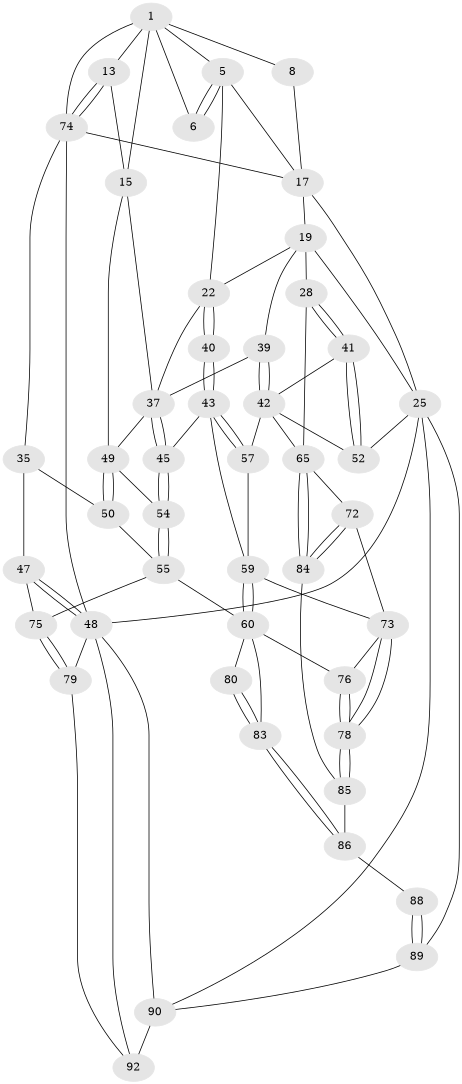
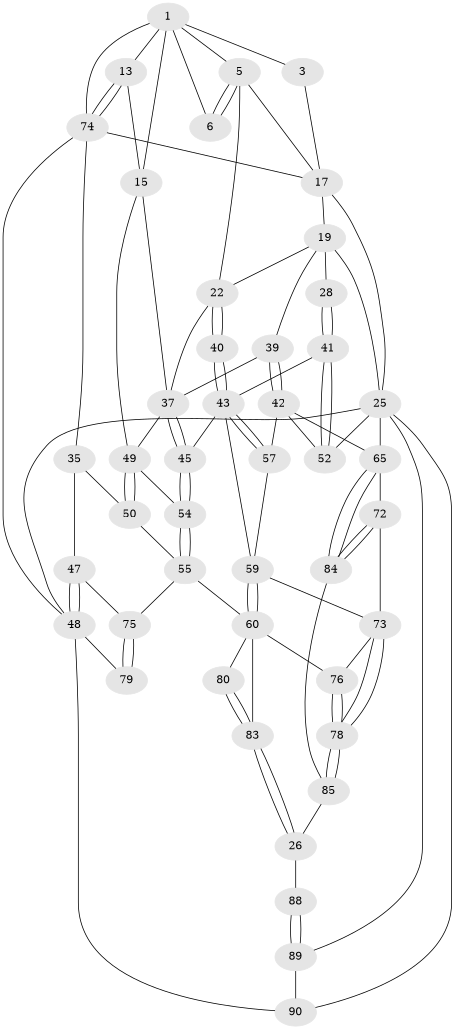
node "8": label "8" -> "3"
edge "28" -- "65": now "25" -- "65"
edge "41" -- "42": now "41" -- "43"
node "86": label "86" -> "26"
node "92": removed
